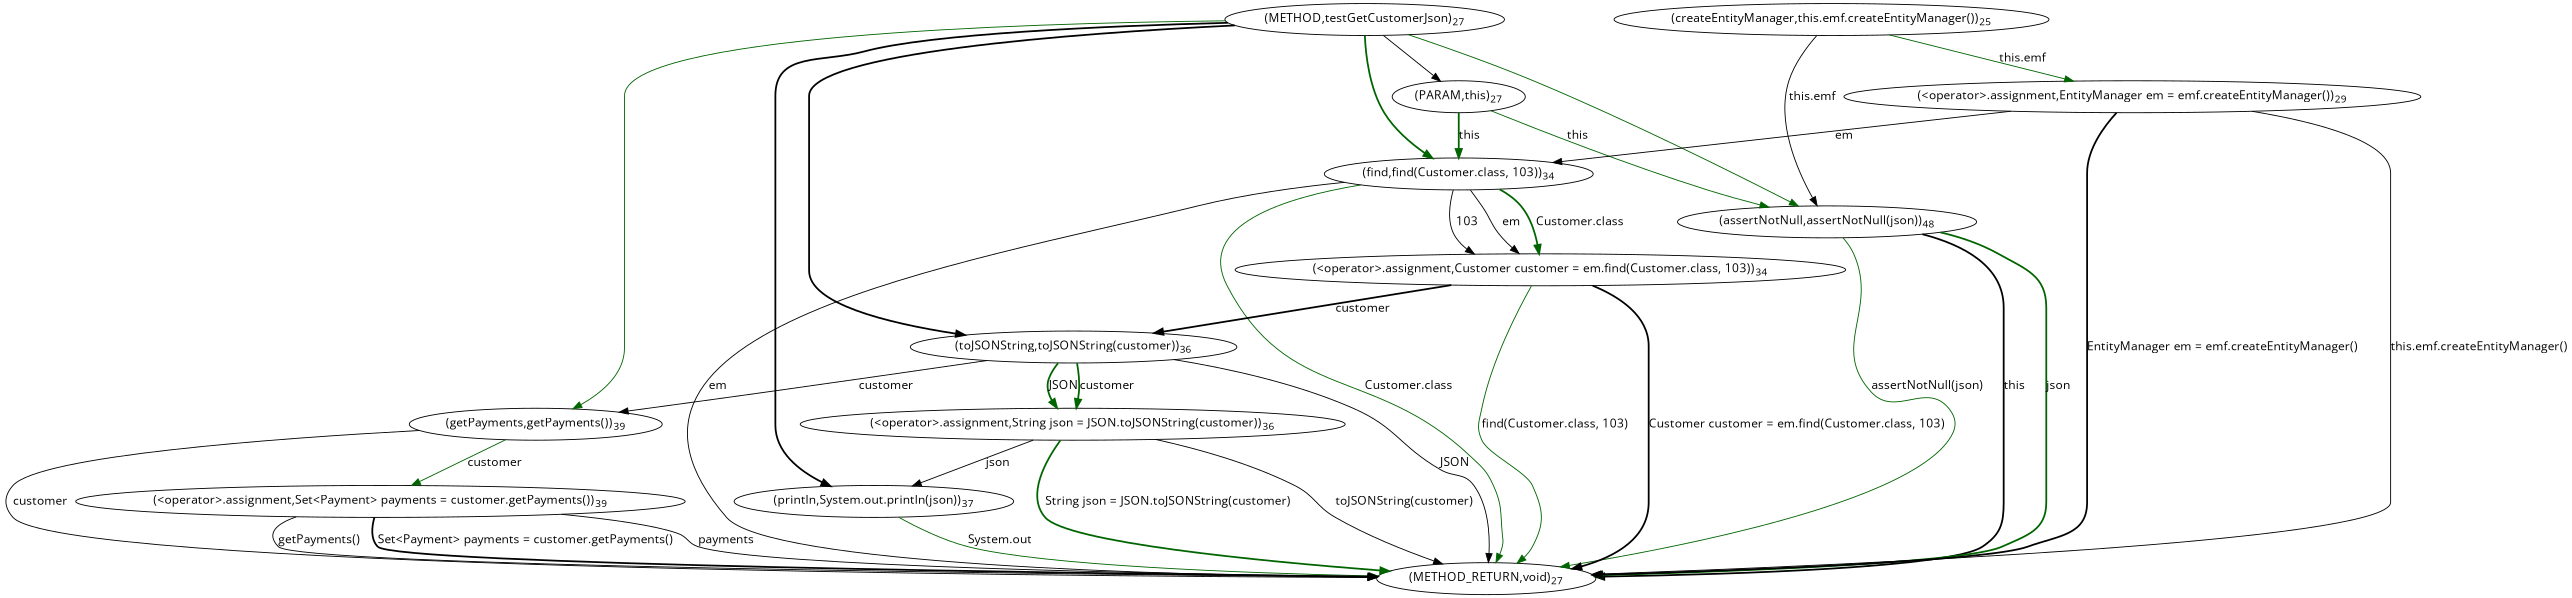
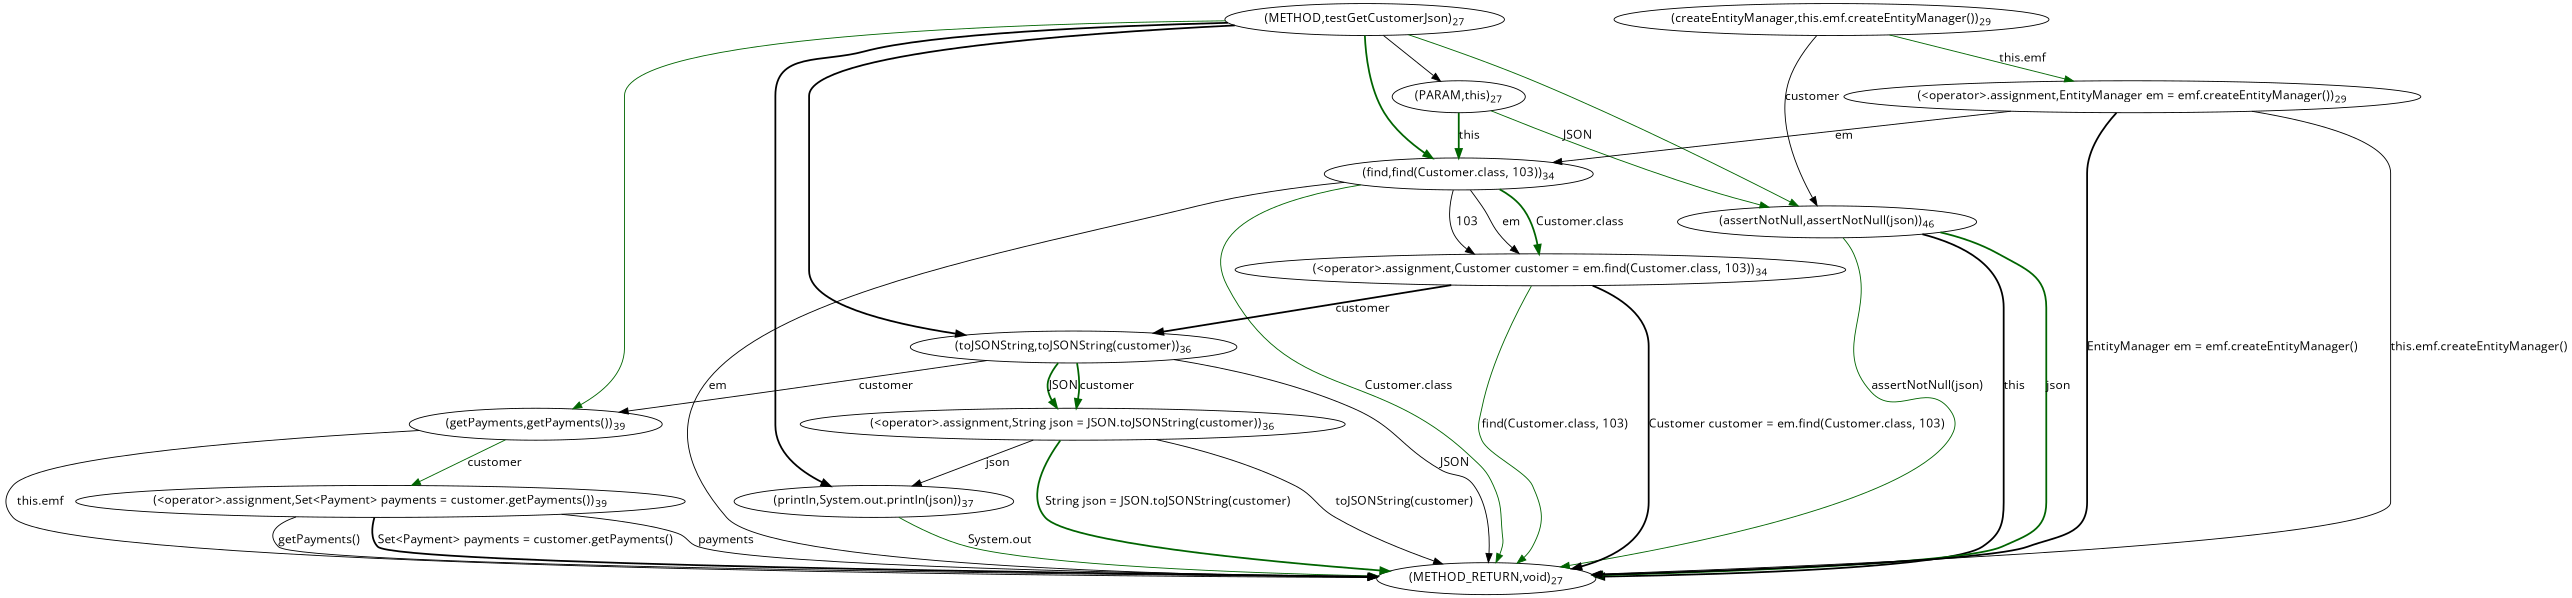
node "(createEntityManager,this.emf.createEntityManager())": text "25" -> "29"
edge "(createEntityManager,this.emf.createEntityManager())" -> "(assertNotNull,assertNotNull(json))": label "this.emf" -> "customer"
edge "(PARAM,this)" -> "(assertNotNull,assertNotNull(json))": label "this" -> "JSON"
node "(assertNotNull,assertNotNull(json))": text "48" -> "46"
edge "(getPayments,getPayments())" -> "(METHOD_RETURN,void)": label "customer" -> "this.emf"
